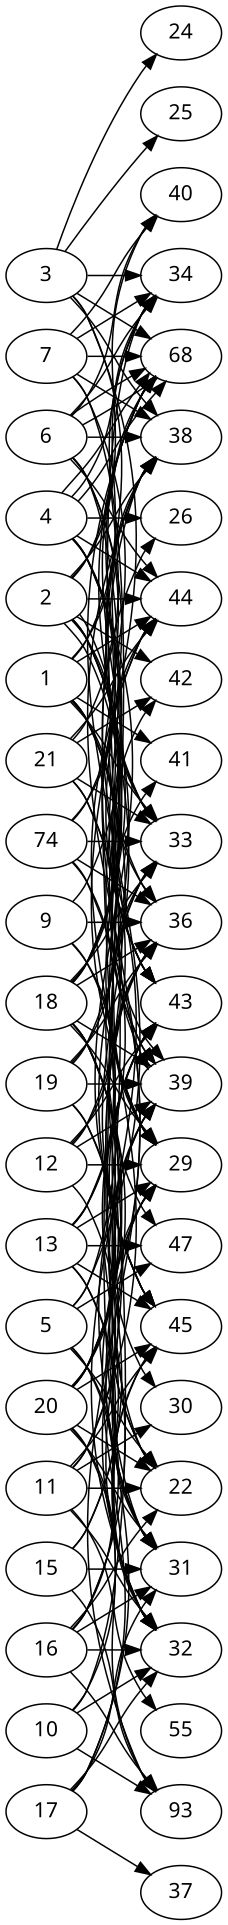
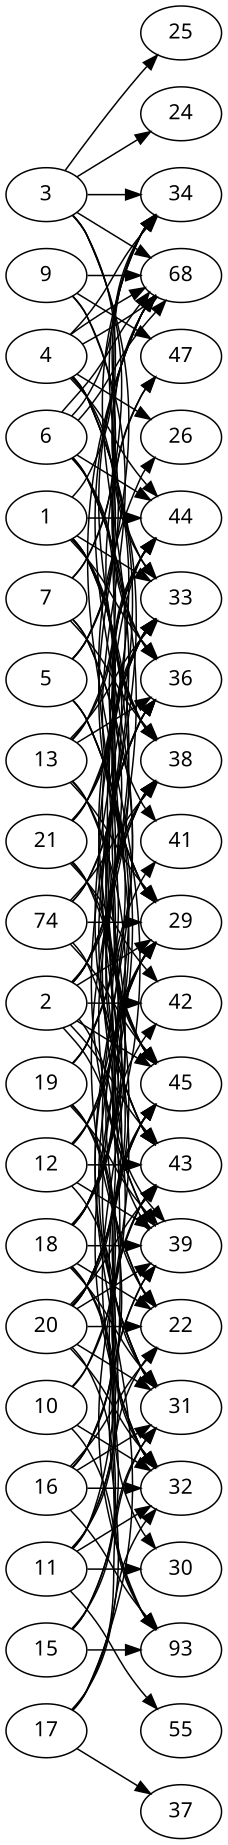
node "40": removed
edge "74" -> "36": now "74" -> "45"
edge "13" -> "32": removed
